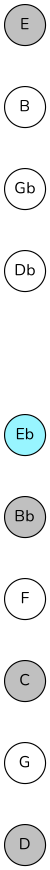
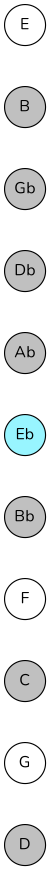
node "E": fillcolor gray -> white
node "B": fillcolor white -> gray
node "Gb": fillcolor white -> gray
node "Db": fillcolor white -> gray
node "Ab": added
